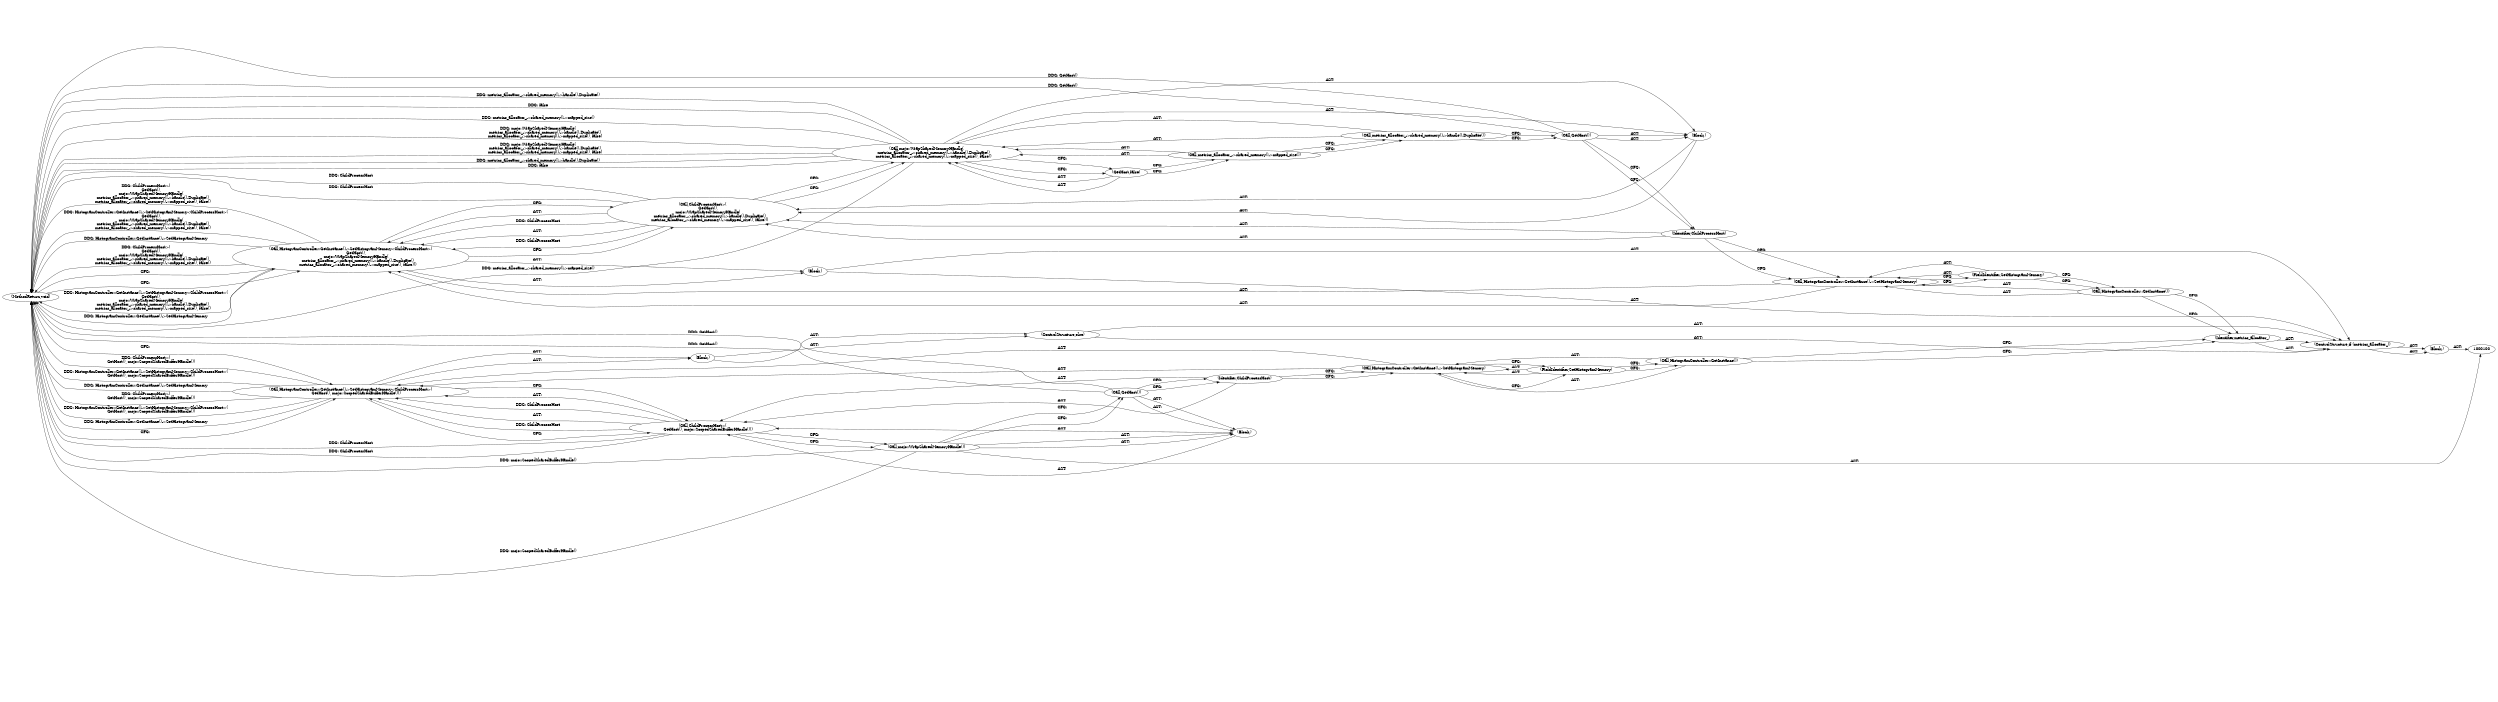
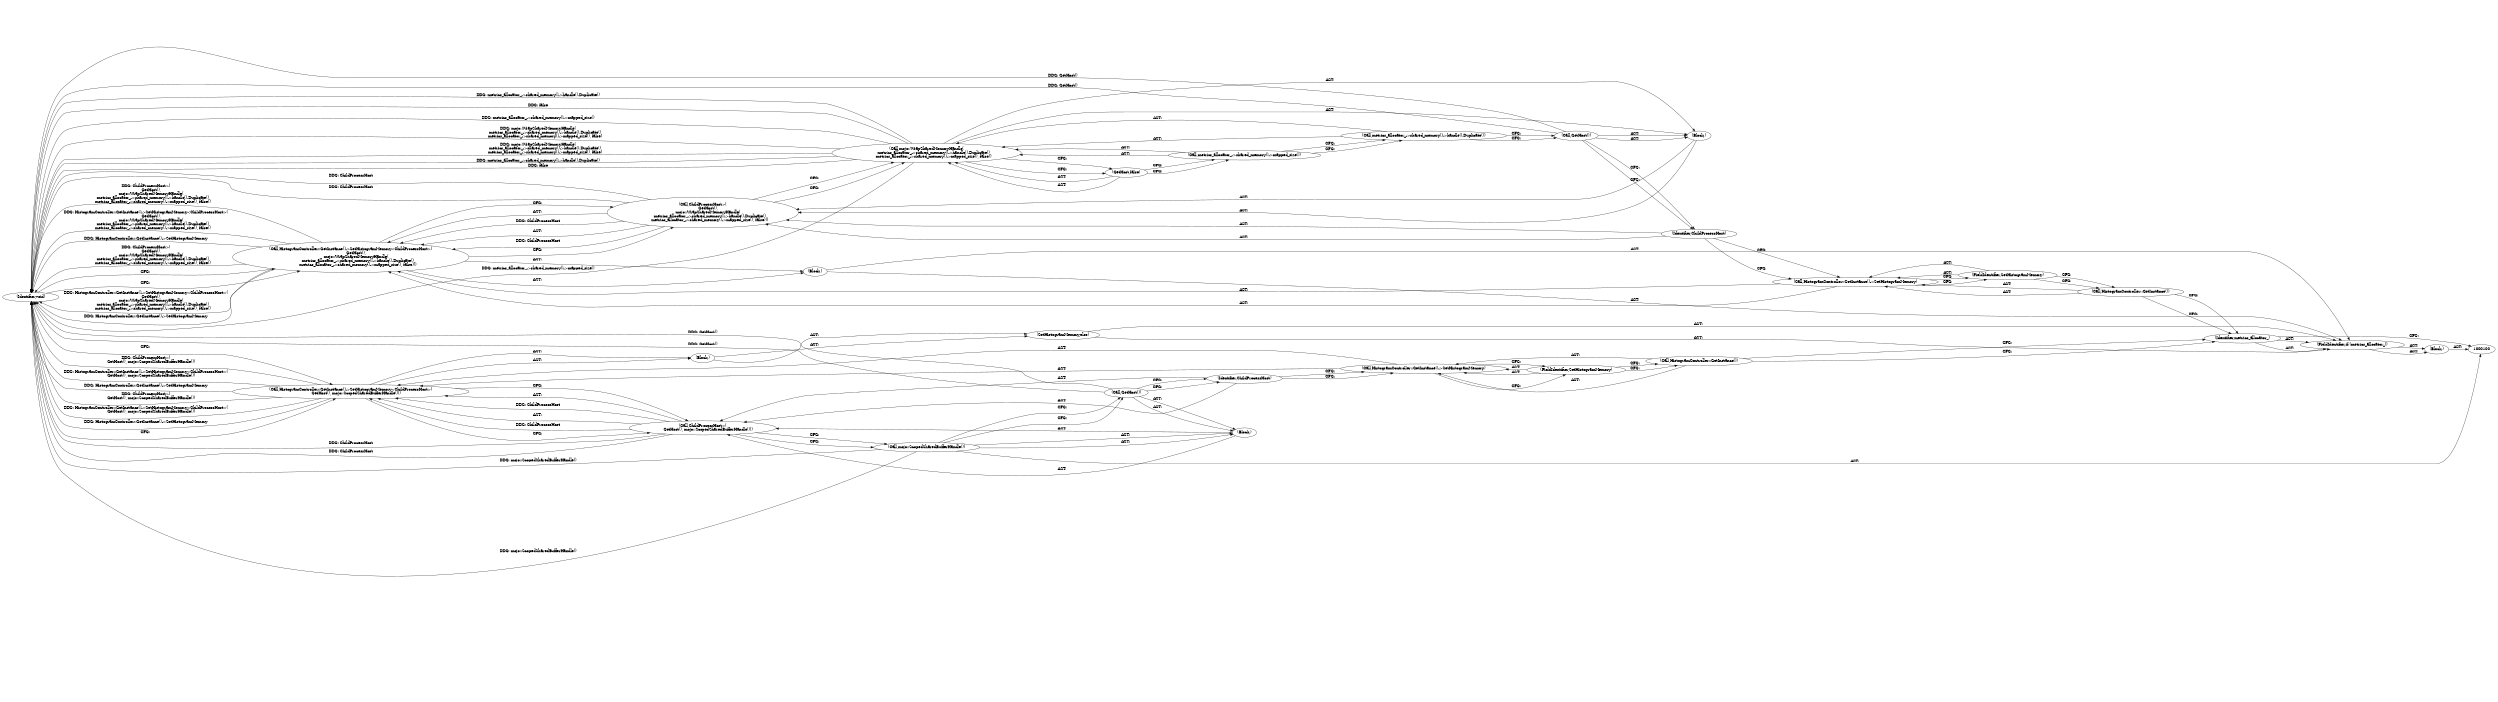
node "(MethodReturn,void)": label "(MethodReturn,void)" -> "(Identifier,void)"
node "(ControlStructure,else)": label "(ControlStructure,else)" -> "(SetHistogramMemory,else)"
edge "(Identifier,metrics_allocator_)" -> "1000100": added, label "CFG:"
node "(ControlStructure,if (metrics_allocator_))": label "(ControlStructure,if (metrics_allocator_))" -> "(FieldIdentifier,if (metrics_allocator_))"
node "(Call,mojo::WrapSharedMemoryHandle())": label "(Call,mojo::WrapSharedMemoryHandle())" -> "(Call,mojo::ScopedSharedBufferHandle())"
